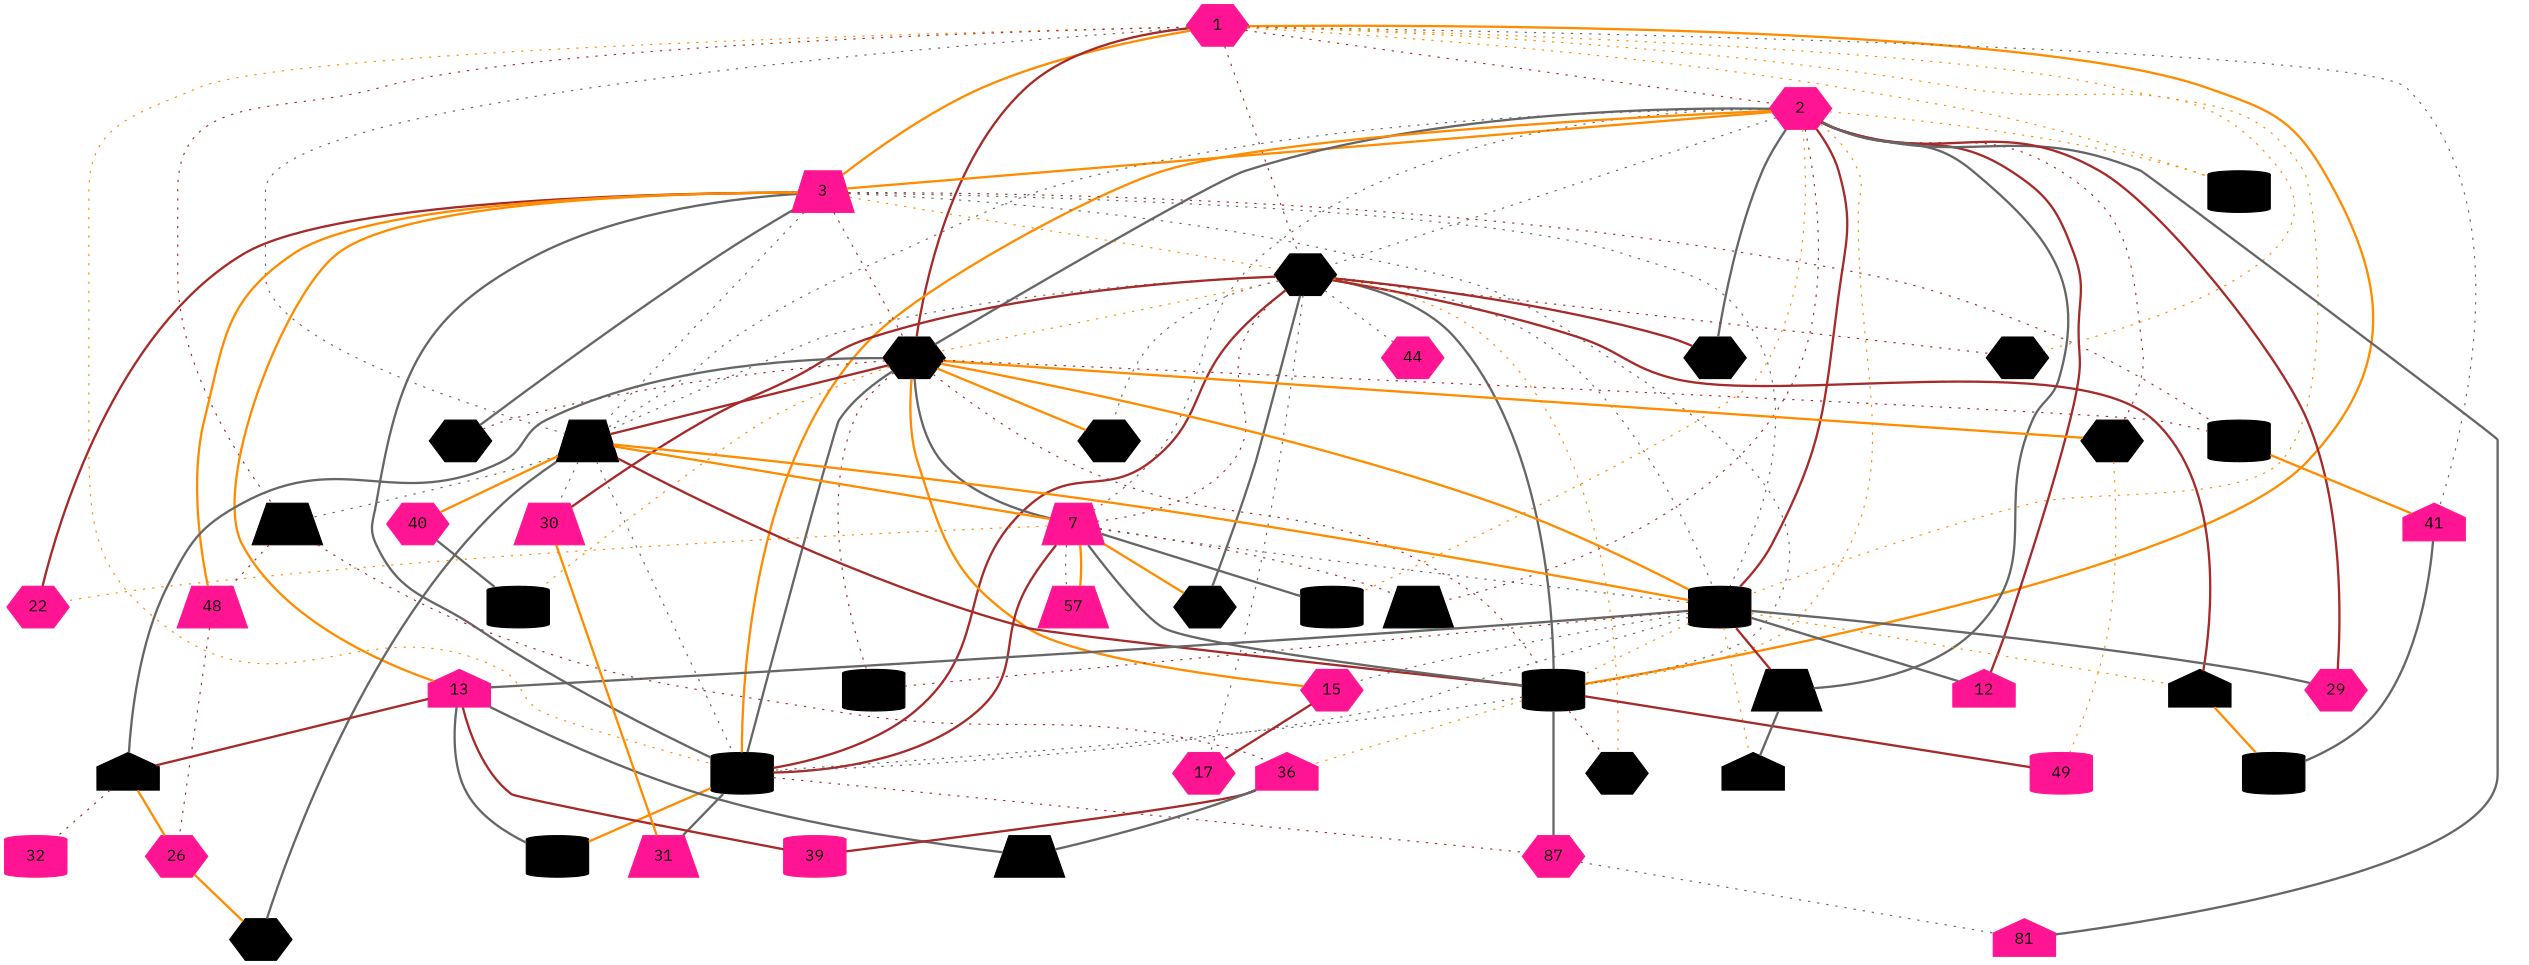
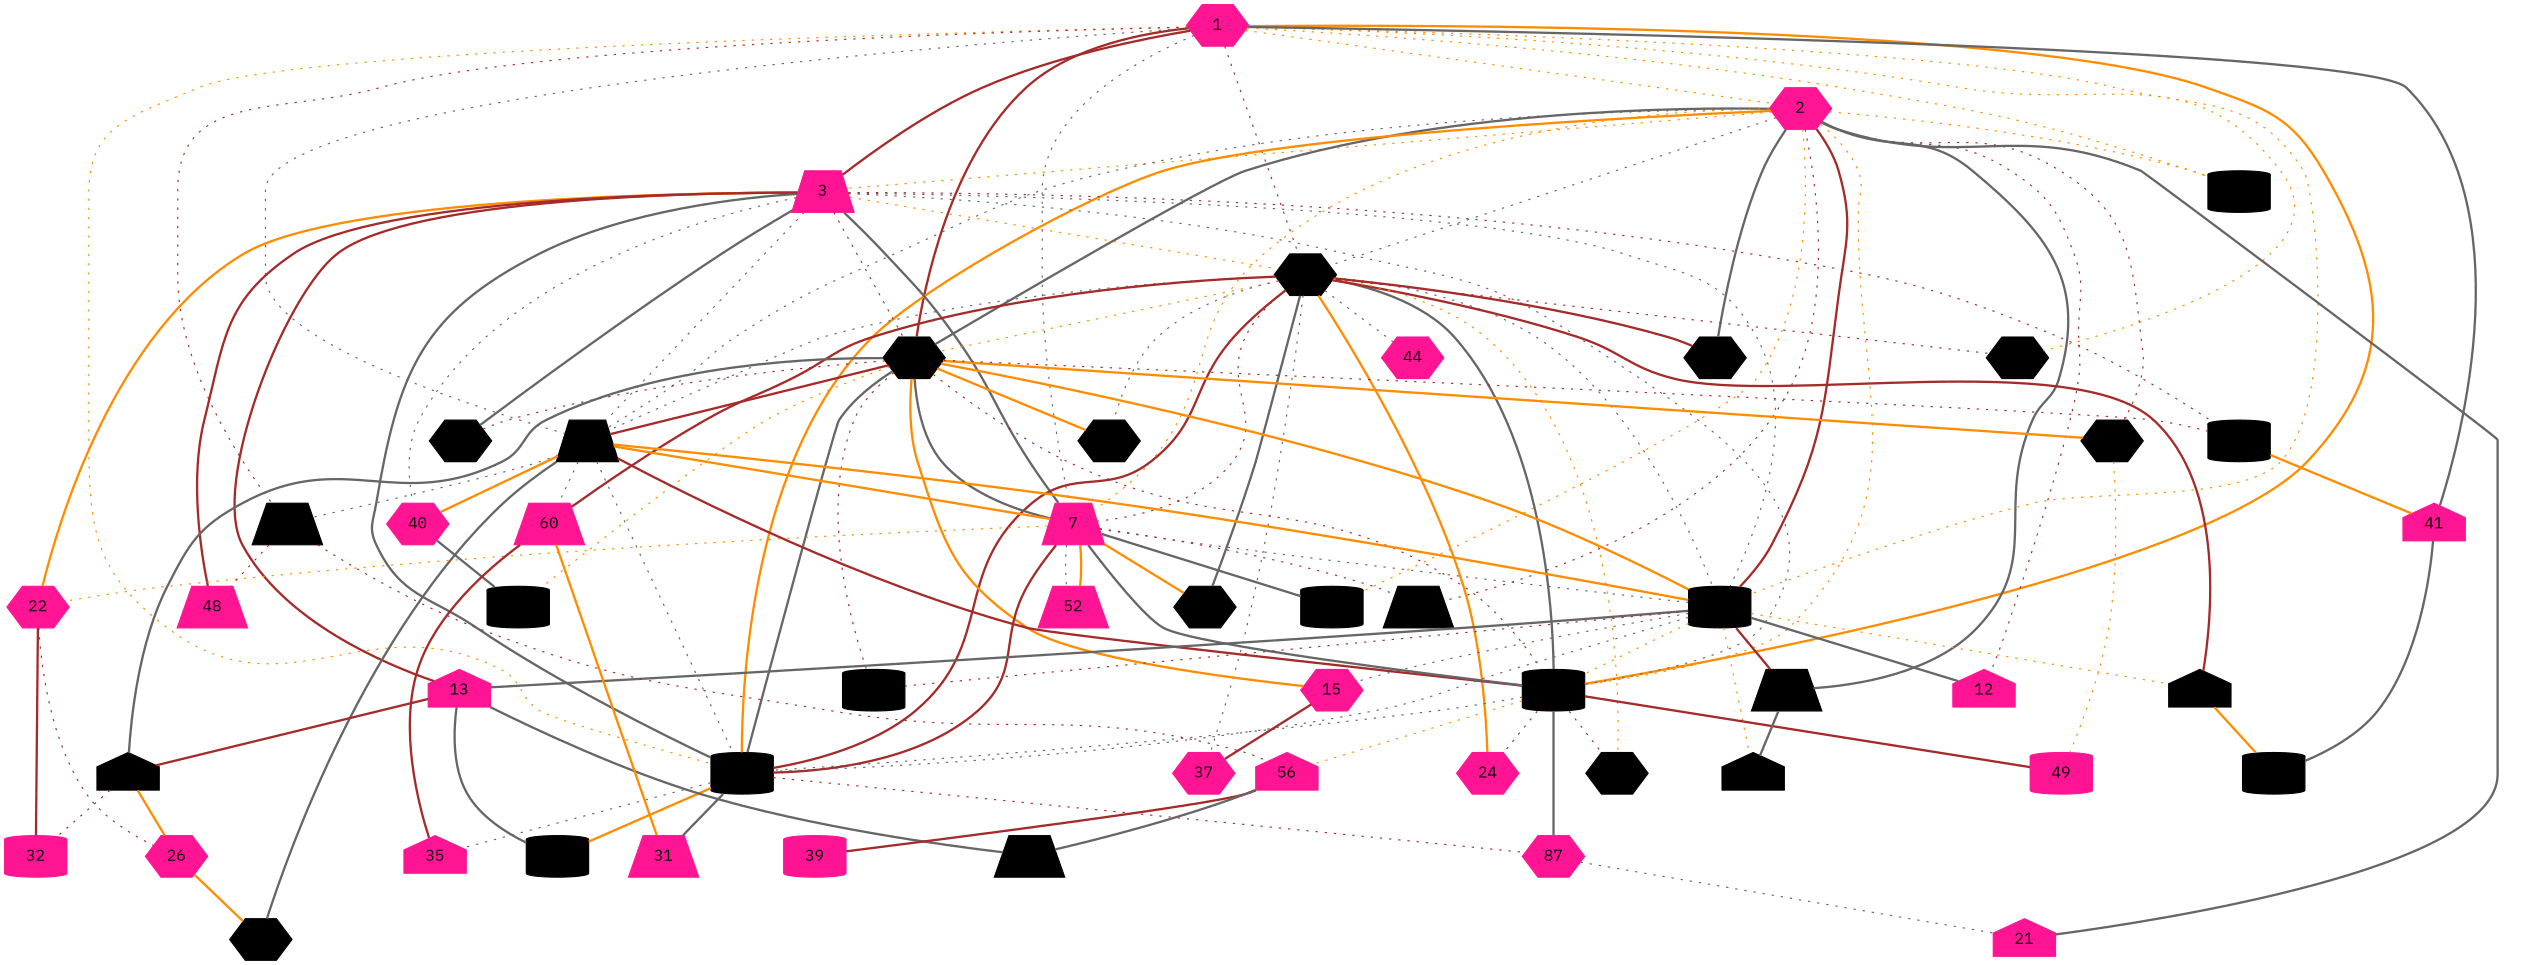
edge "1" -- "41": style dotted -> bold
edge "1" -- "2": color brown -> darkorange
edge "1" -- "3": color darkorange -> brown
edge "2" -- "3": style bold -> dotted
edge "2" -- "7": color gray40 -> darkorange
edge "3" -- "22": color brown -> darkorange
edge "3" -- "48": color darkorange -> brown
edge "1" -- "7": added
edge "3" -- "13": color darkorange -> brown
edge "3" -- "40": added
edge "2" -- "12": style bold -> dotted
edge "3" -- "7": added
node "30": label "30" -> "60"
node "57": label "57" -> "52"
node "29": removed
edge "22" -- "32": added
edge "48" -- "26": now "22" -- "26"
node "17": label "17" -> "37"
node "36": label "36" -> "56"
node "24": added
edge "13" -- "39": removed
node "35": added
node "81": label "81" -> "21"
